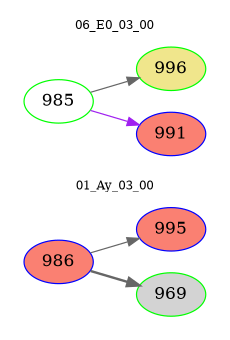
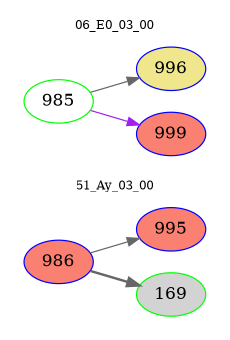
node "996": color green -> blue
node "991": label "991" -> "999"
cluster "01_Ay_03_00": label "01_Ay_03_00" -> "51_Ay_03_00"
node "969": label "969" -> "169"
